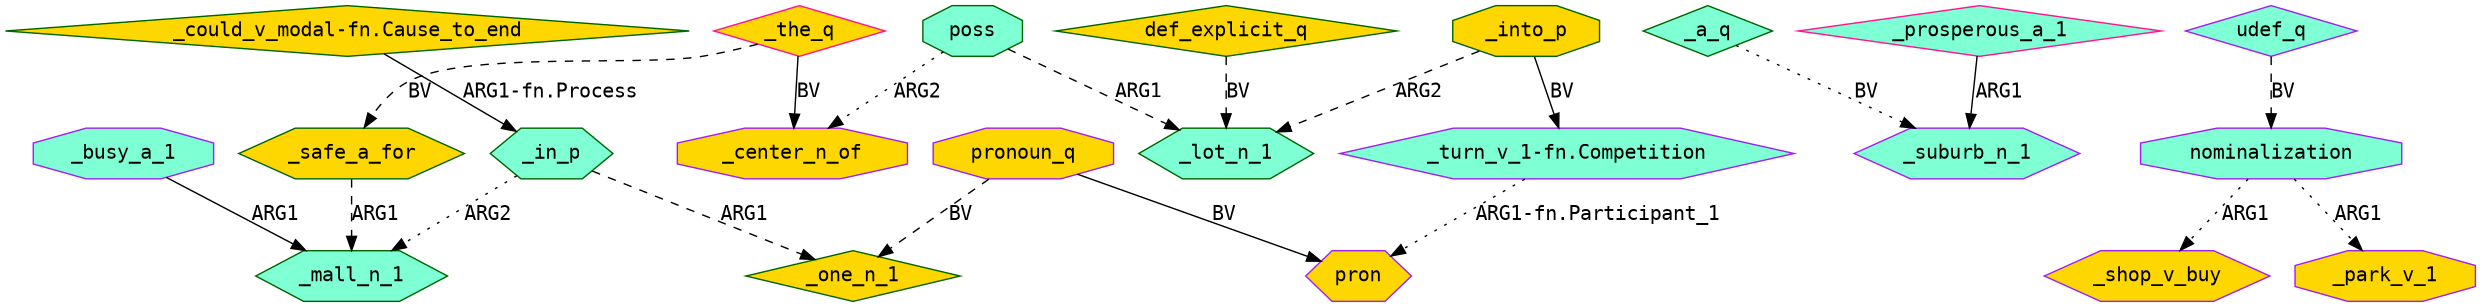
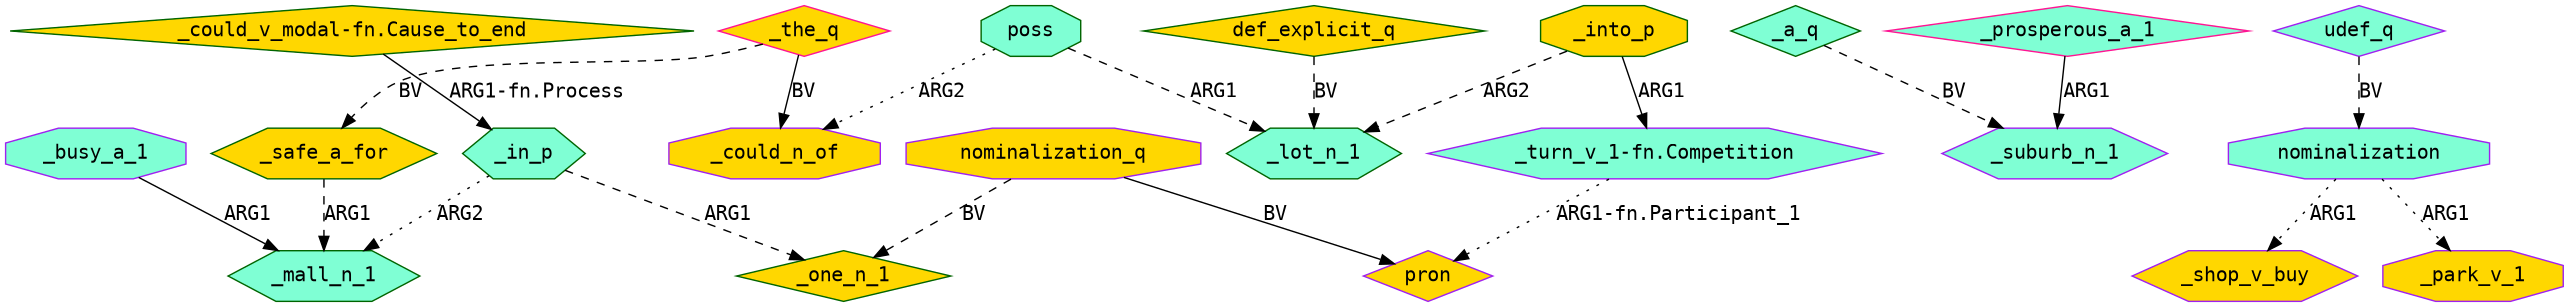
edge "_a_q" -> "_suburb_n_1": style dotted -> dashed
edge "_into_p" -> "_turn_v_1-fn.Competition": label "BV" -> "ARG1"
node "_center_n_of": label "_center_n_of" -> "_could_n_of"
node "pronoun_q": label "pronoun_q" -> "nominalization_q"
node "pron": shape hexagon -> diamond
